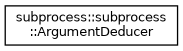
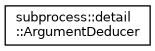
node "subprocess::subprocess ::ArgumentDeducer": label "subprocess::subprocess ::ArgumentDeducer" -> "subprocess::detail ::ArgumentDeducer"
